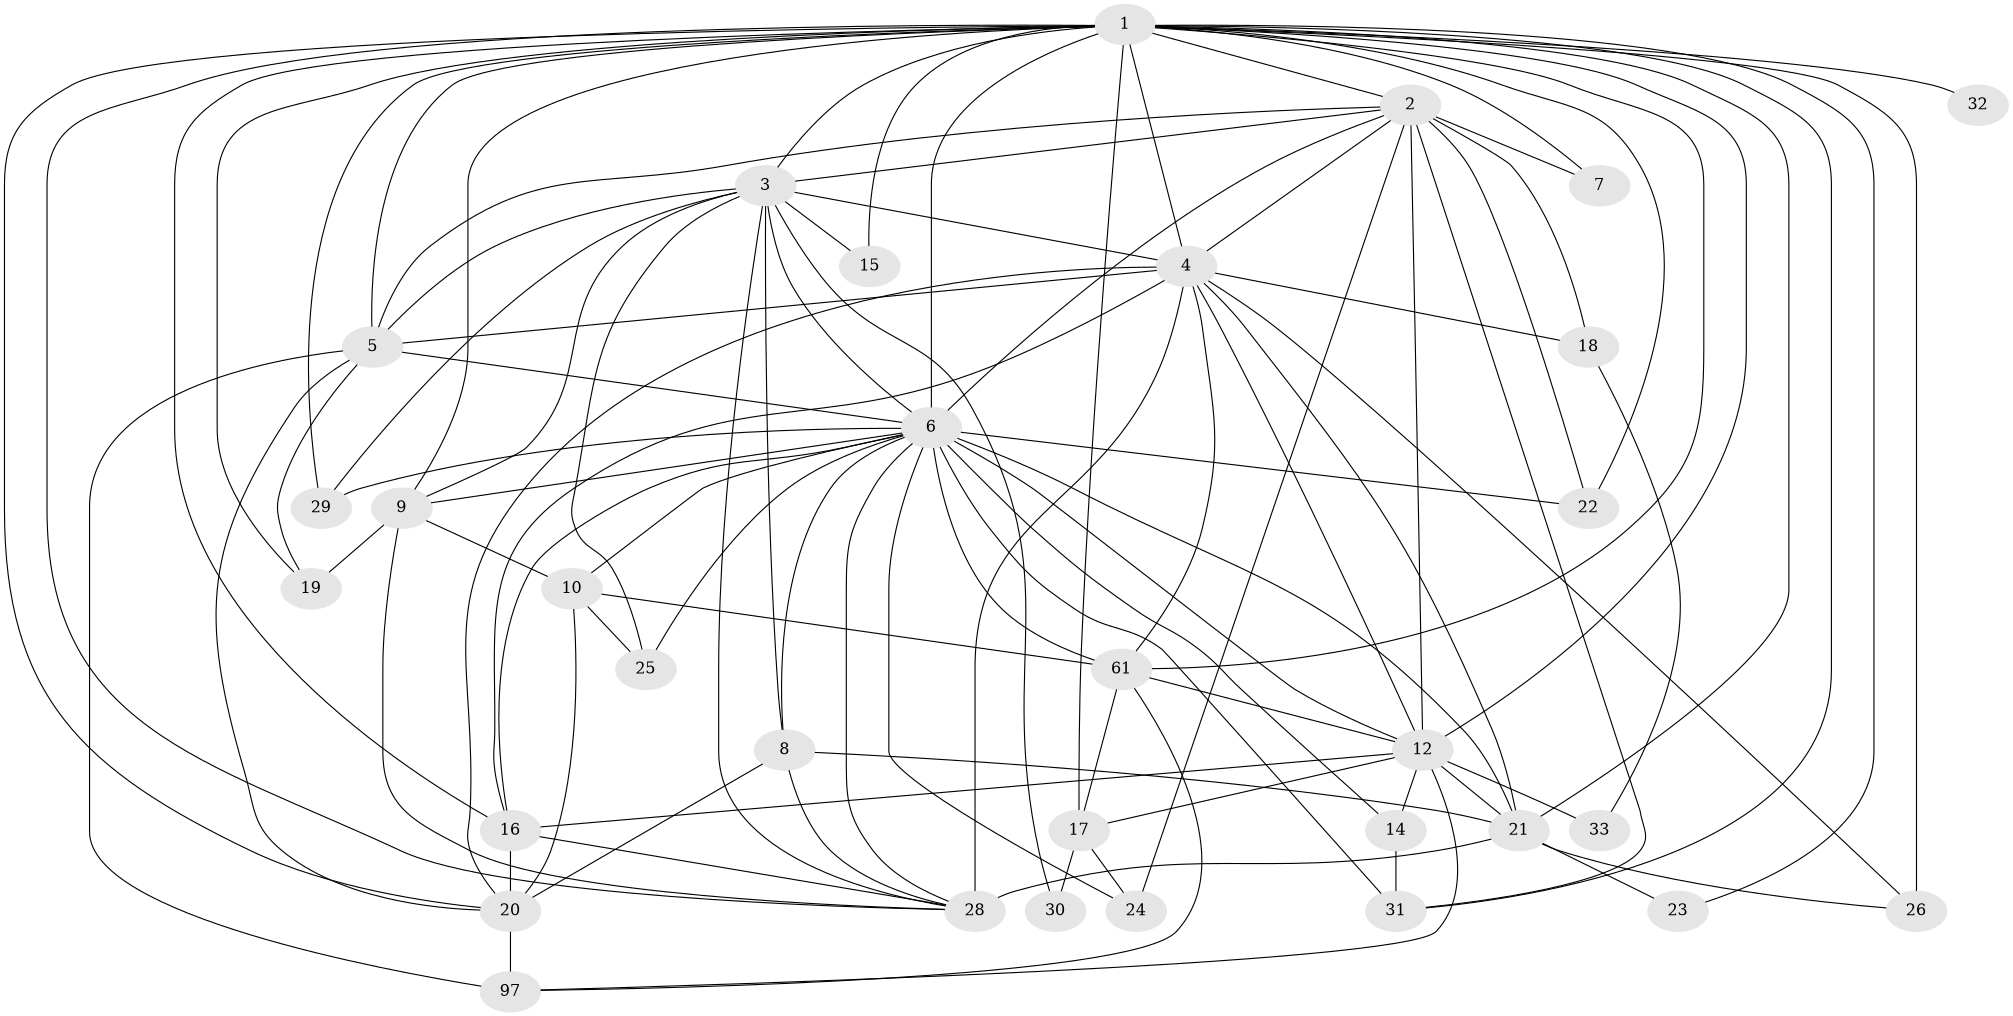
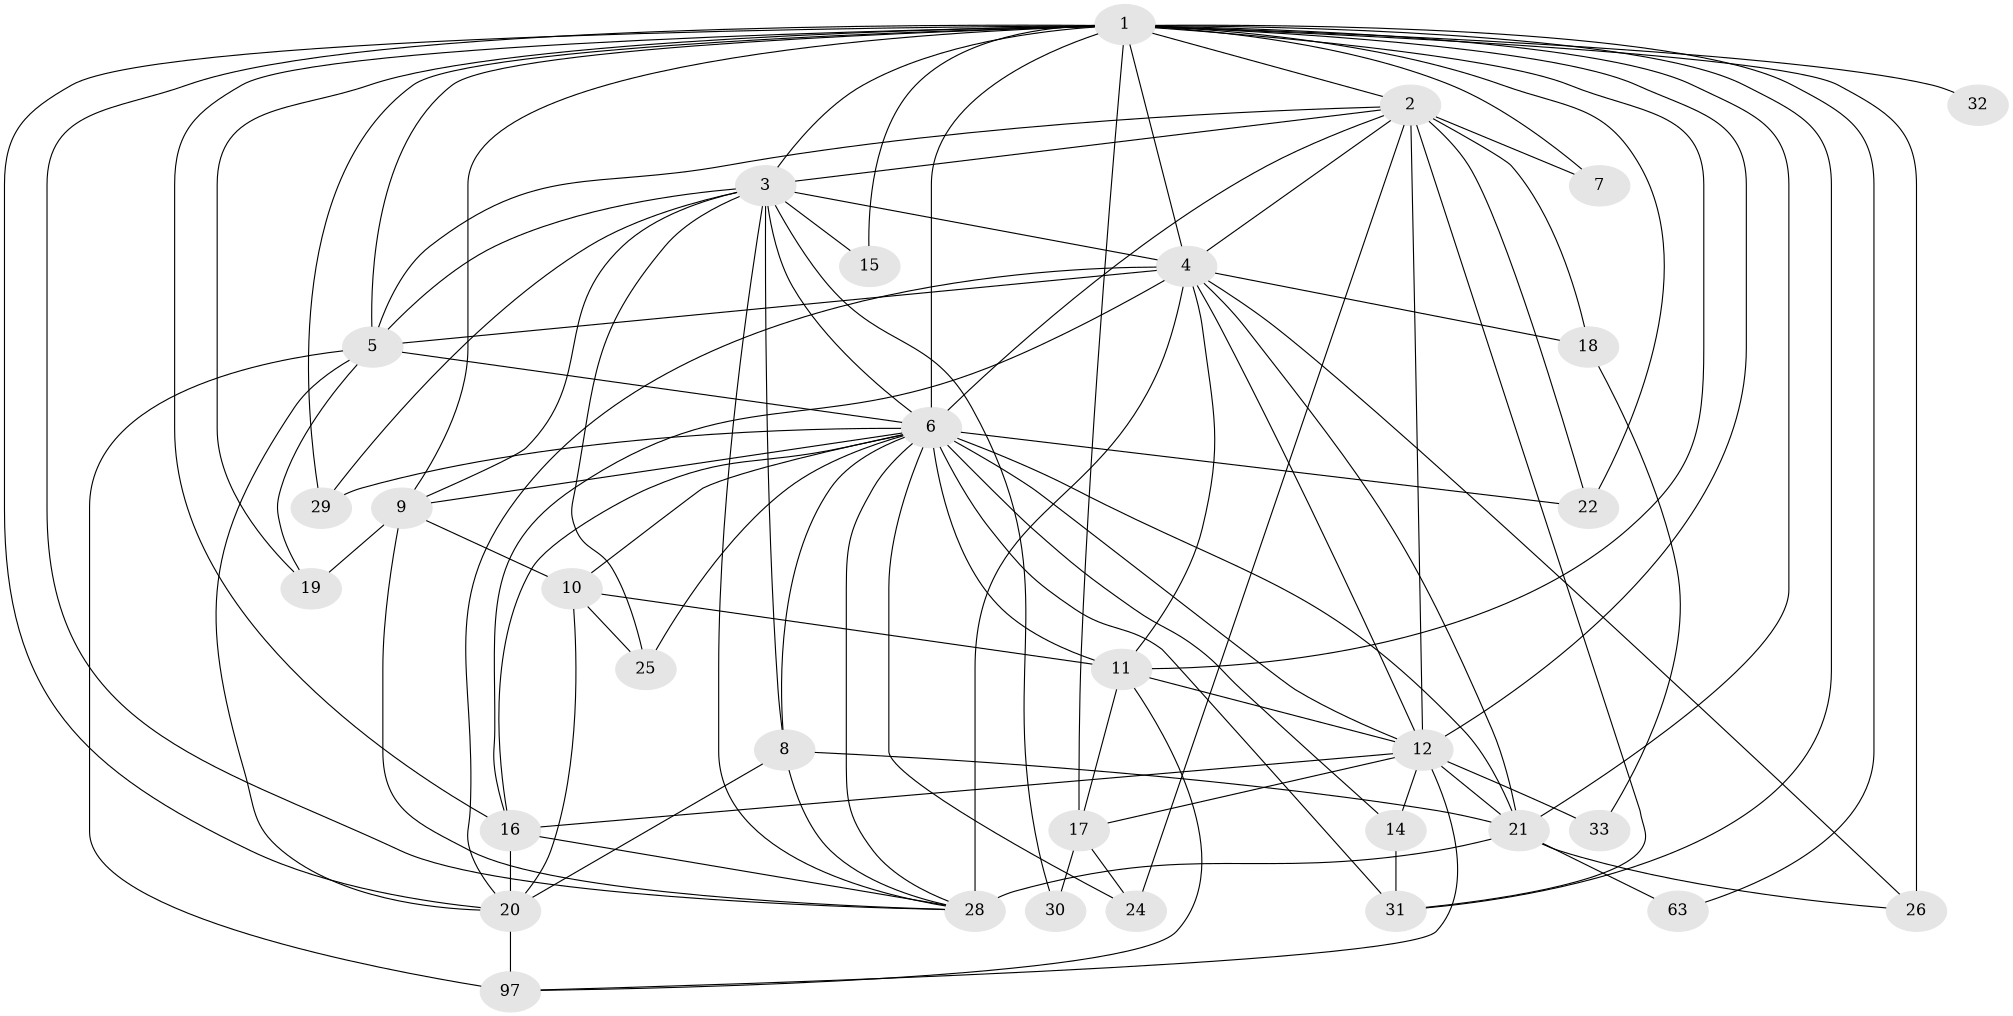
node "61": label "61" -> "11"
node "23": label "23" -> "63"
